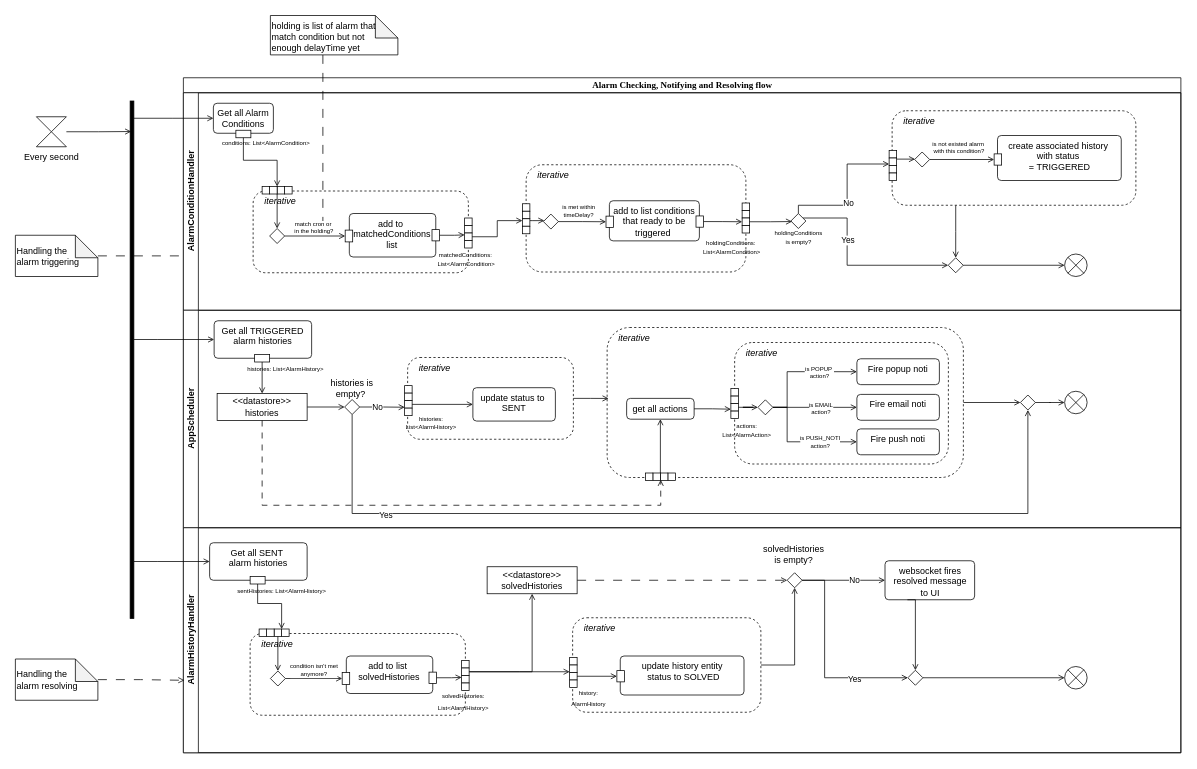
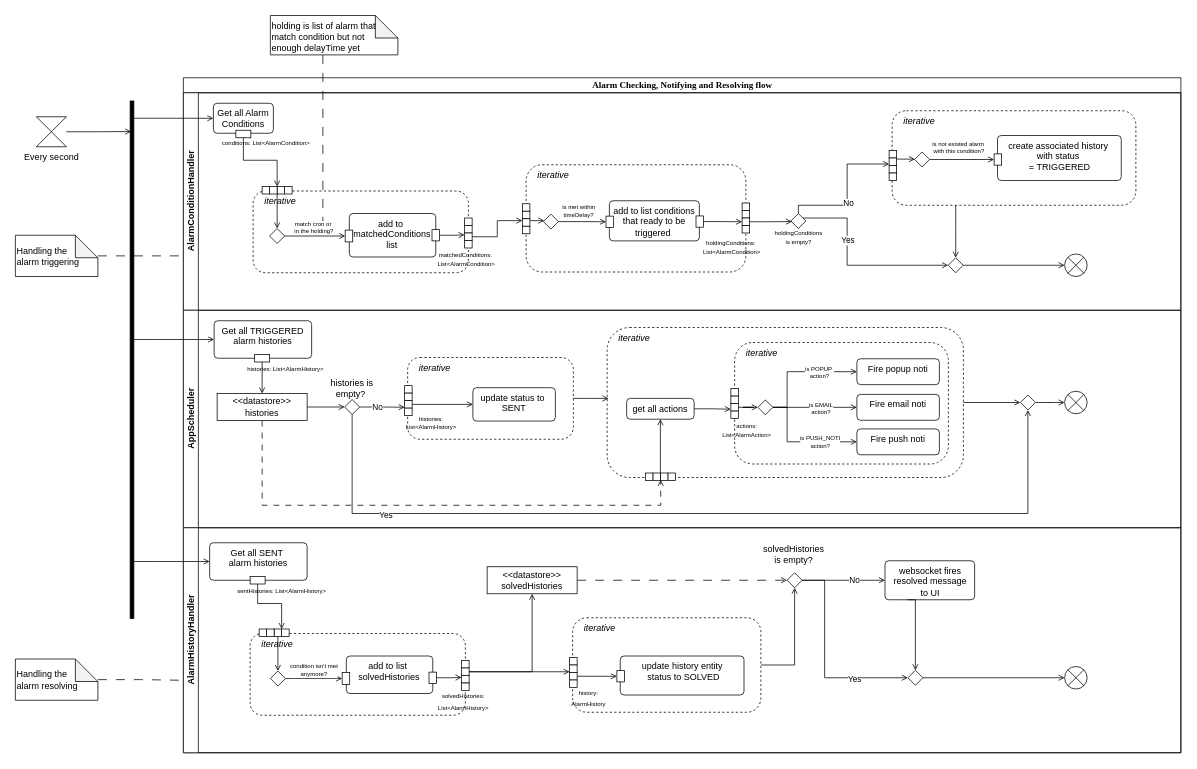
edge "Handling the alarm resolving" -> "AlarmHistoryHandler": arrowhead open -> none
